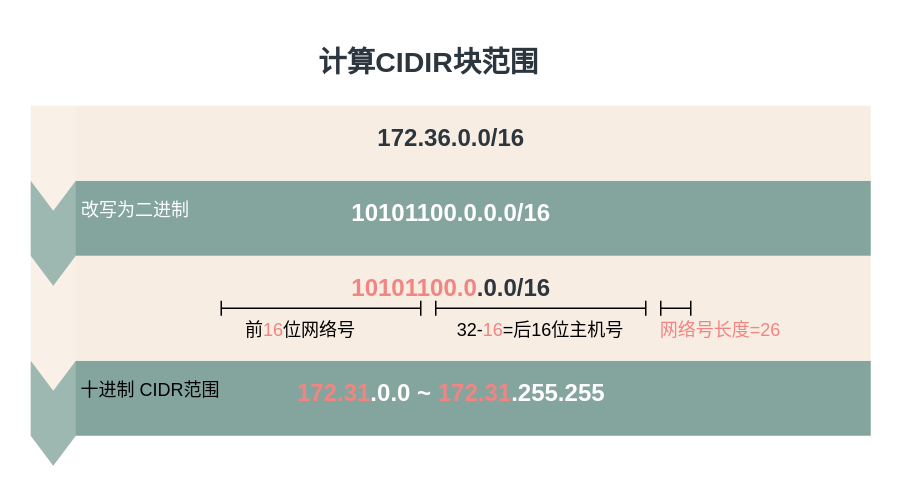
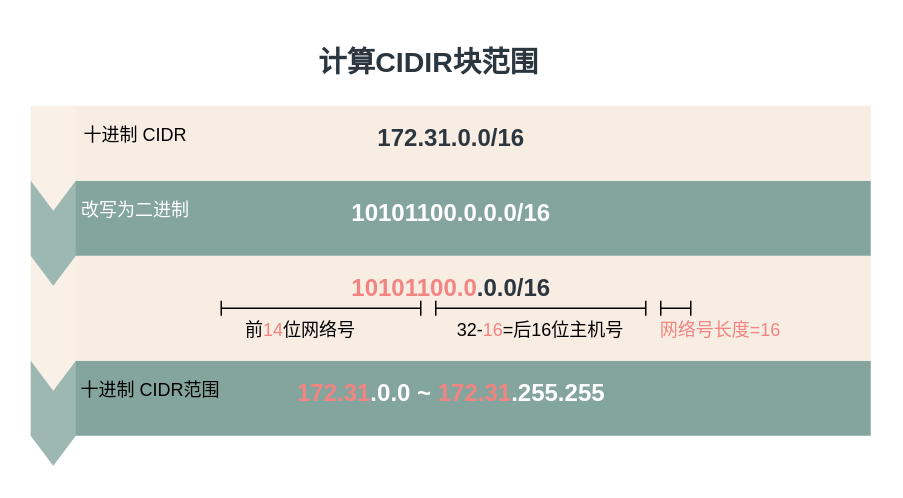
node "十进制 CIDR": added
node "172.36.0.0/16": label "172.36.0.0/16" -> "172.31.0.0/16"
node "前16位网络号": label "前16位网络号" -> "前14位网络号"
node "网络号长度=26": label "网络号长度=26" -> "网络号长度=16"
